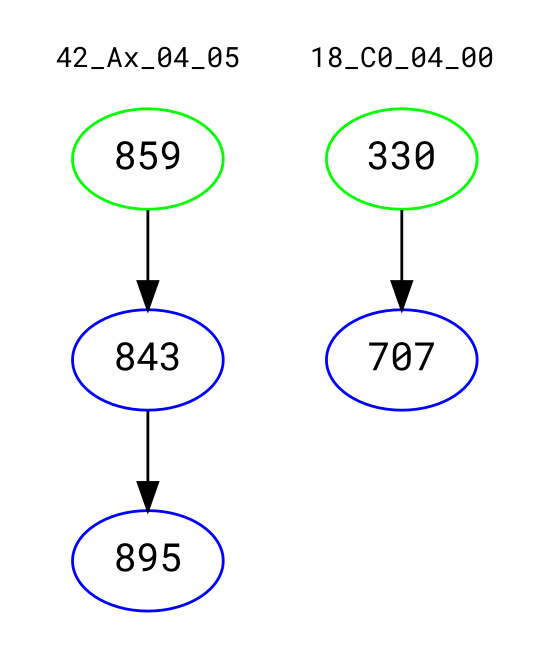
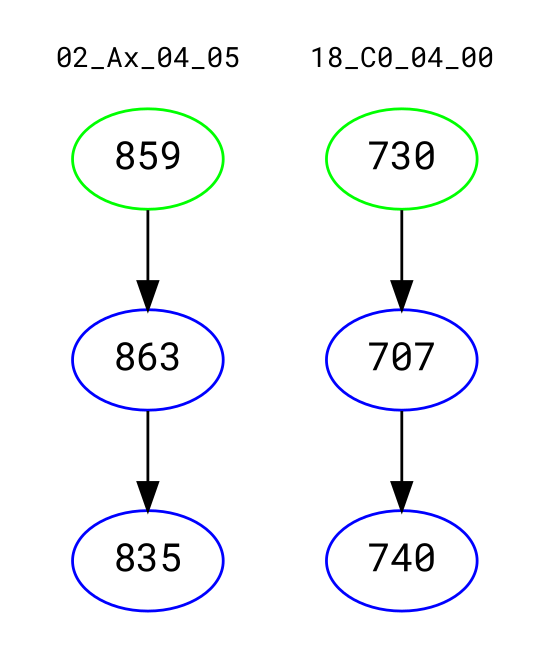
cluster "42_Ax_04_05": label "42_Ax_04_05" -> "02_Ax_04_05"
node "330": label "330" -> "730"
node "843": label "843" -> "863"
node "895": label "895" -> "835"
node "740": added
